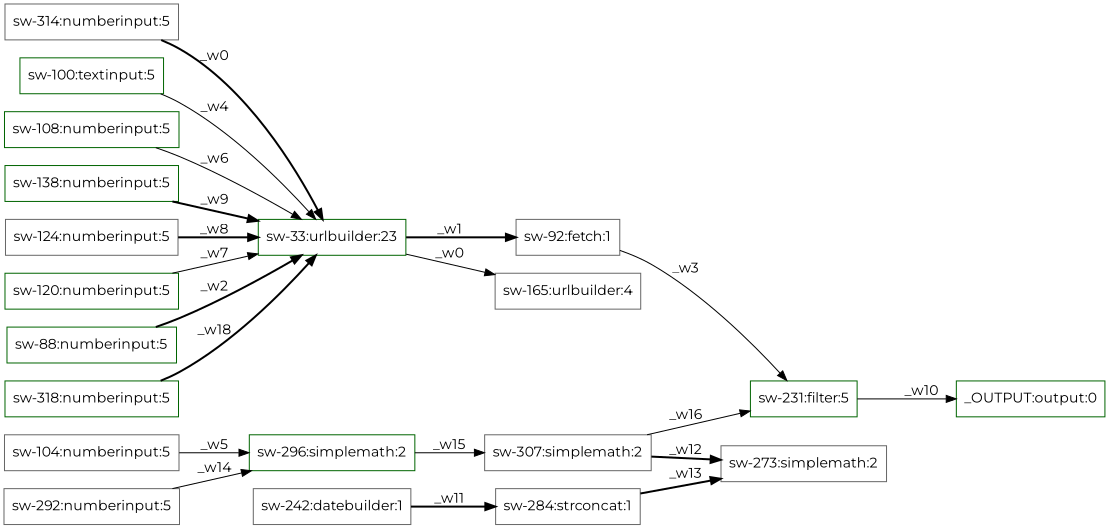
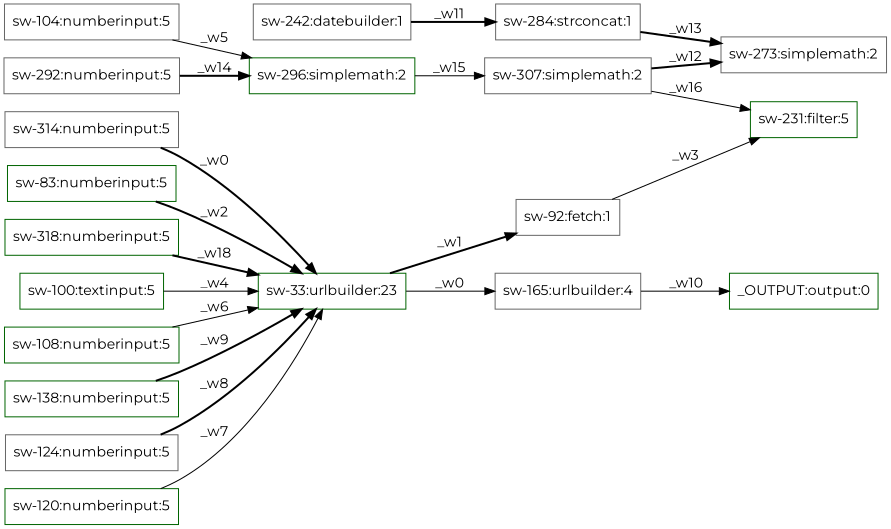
node "sw-88:numberinput:5": label "sw-88:numberinput:5" -> "sw-83:numberinput:5"
edge "sw-231:filter:5" -> "_OUTPUT:output:0": now "sw-165:urlbuilder:4" -> "_OUTPUT:output:0"
edge "sw-292:numberinput:5" -> "sw-296:simplemath:2": style solid -> bold
